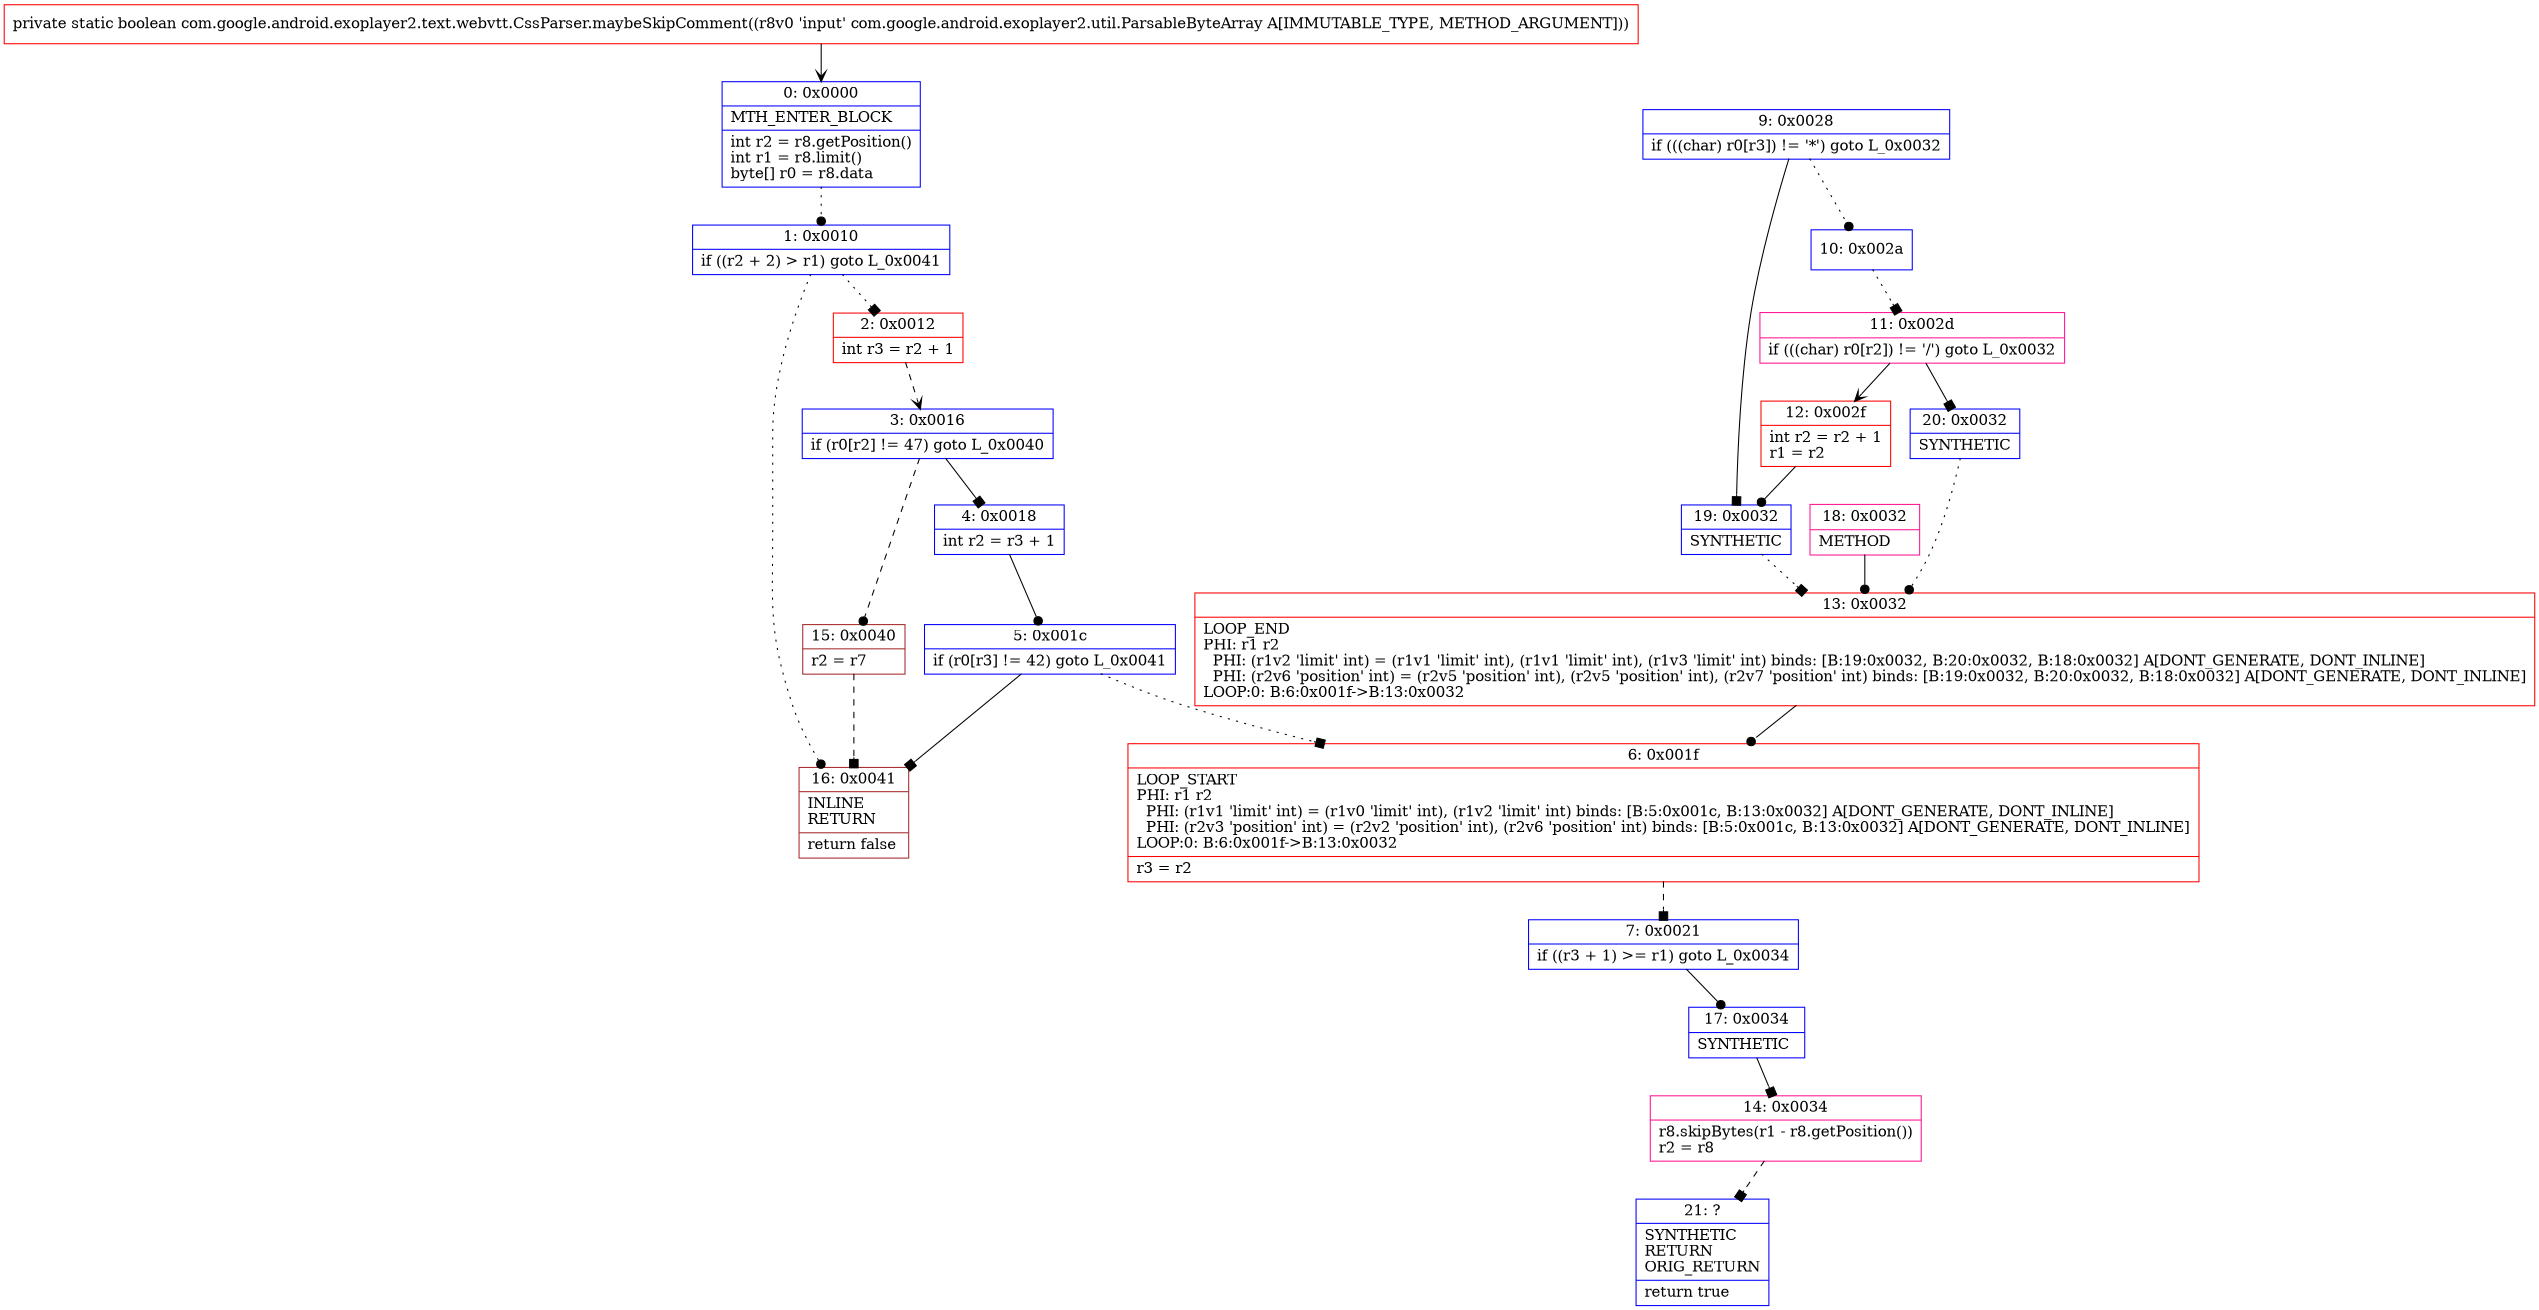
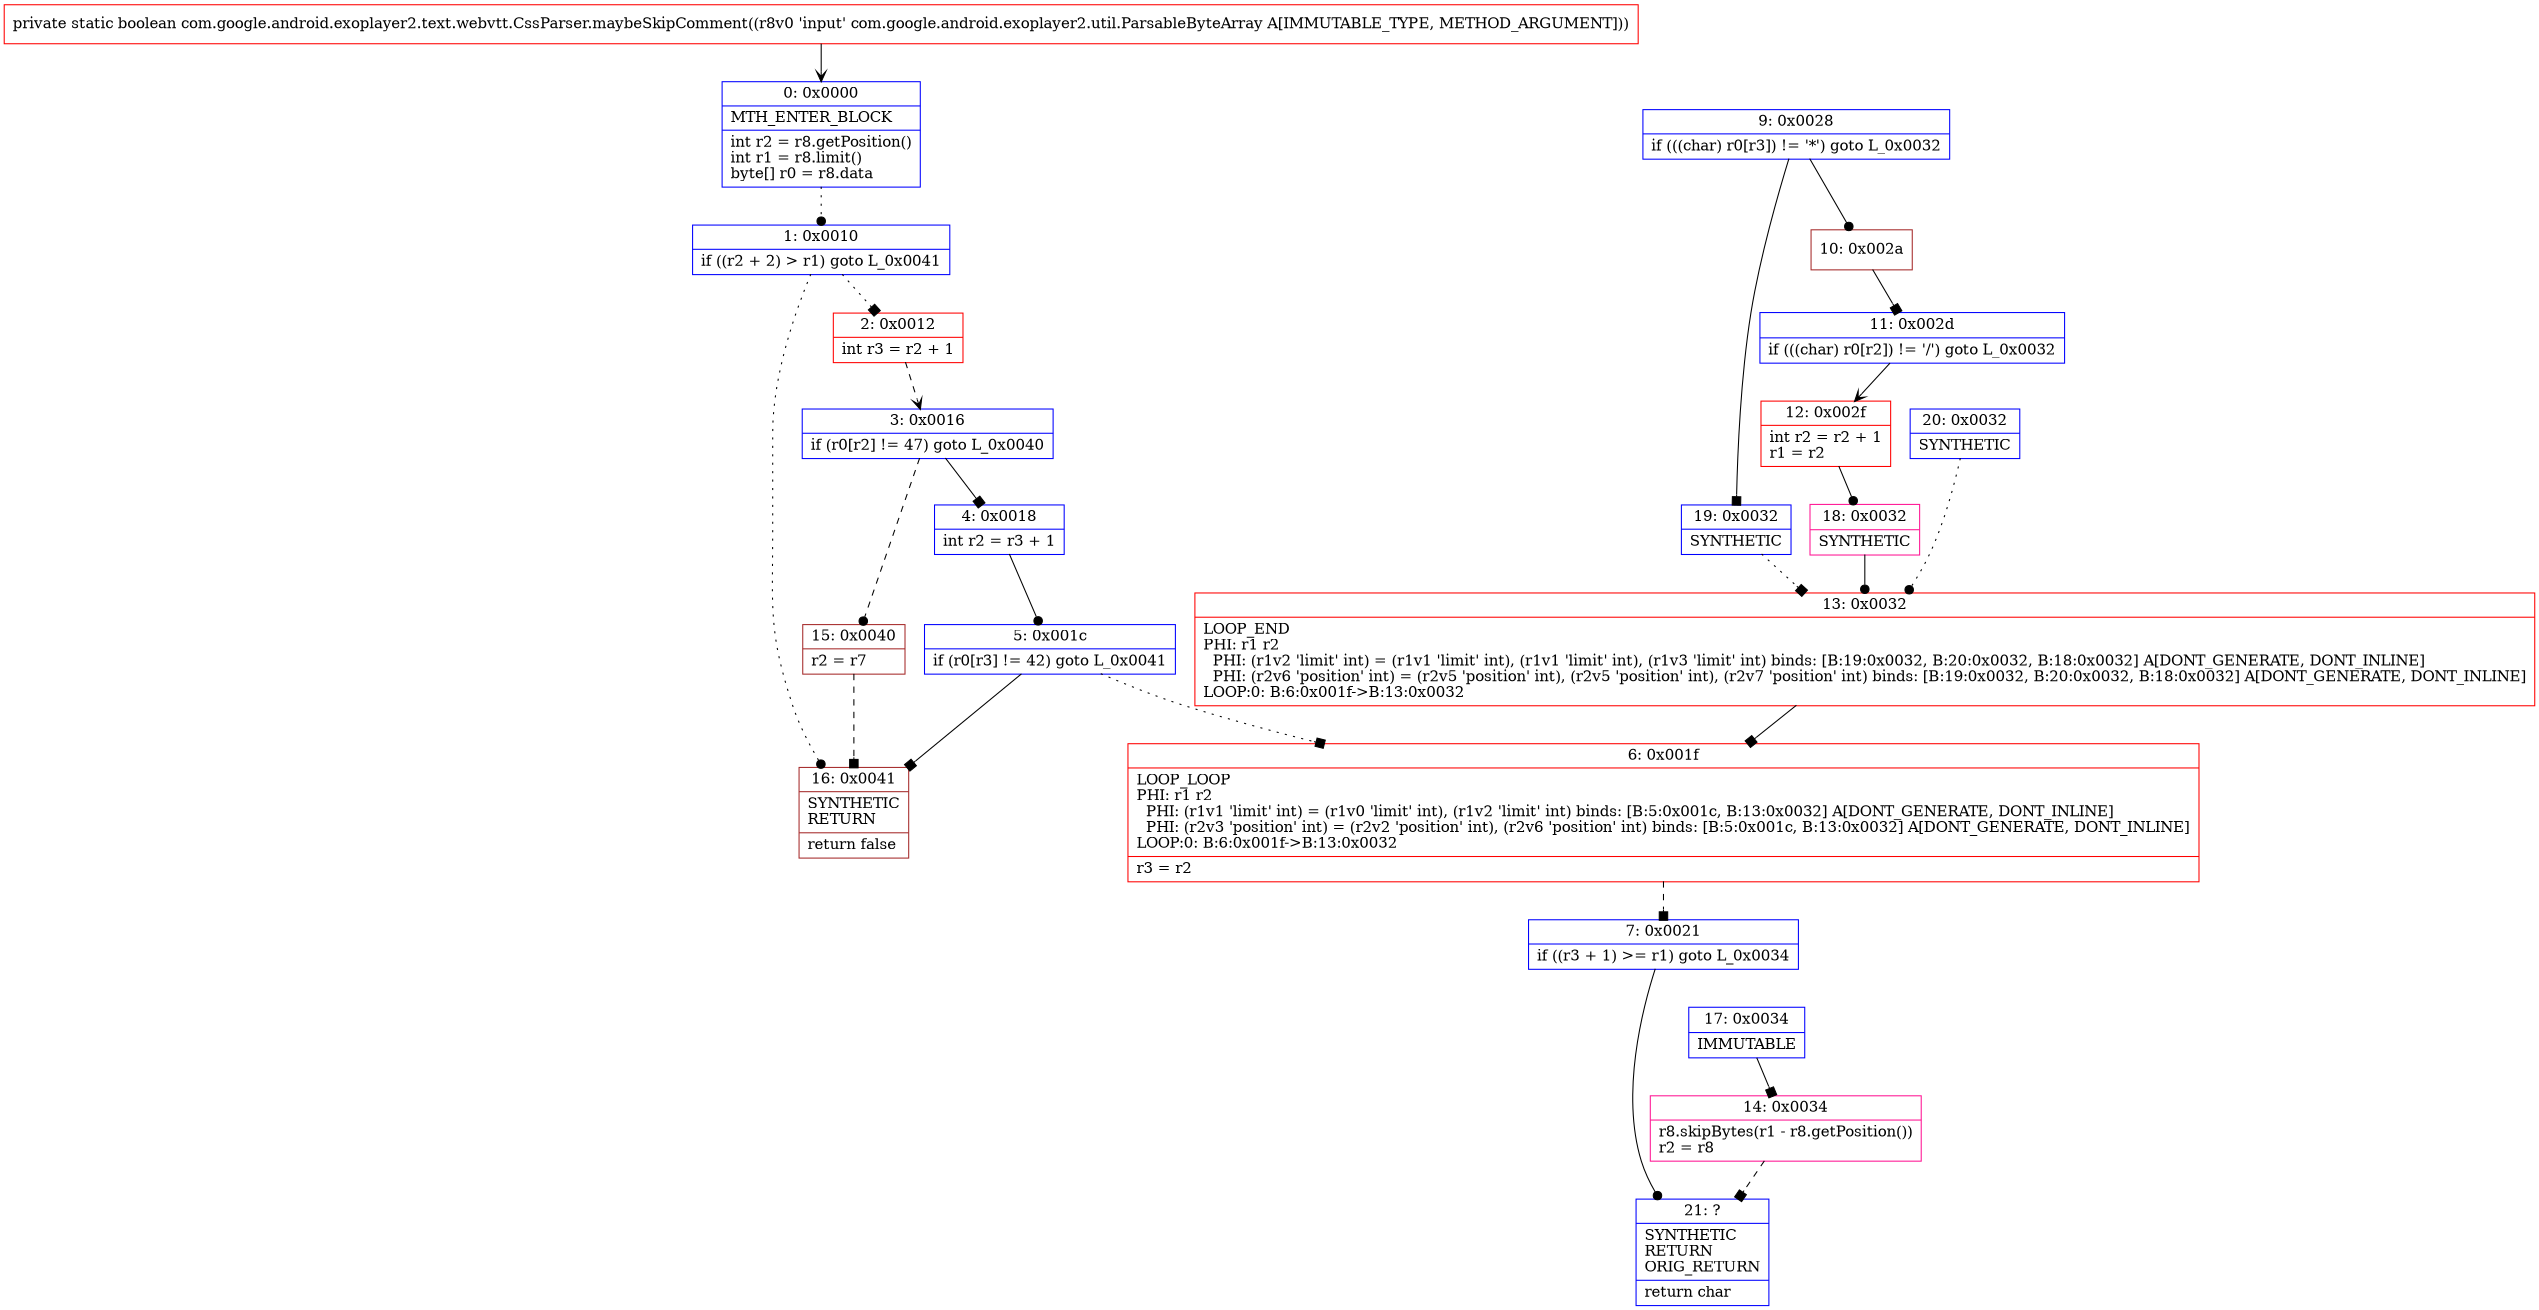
edge "9: 0x0028" -> "10: 0x002a": style dotted -> solid
node "10: 0x002a": color blue -> brown
edge "10: 0x002a" -> "11: 0x002d": style dotted -> solid
node "11: 0x002d": color deeppink -> blue
edge "11: 0x002d" -> "20: 0x0032": removed
edge "12: 0x002f" -> "19: 0x0032": now "12: 0x002f" -> "18: 0x0032"
node "18: 0x0032": text "METHOD" -> "SYNTHETIC"
edge "13: 0x0032" -> "6: 0x001f": arrowhead dot -> box
node "6: 0x001f": text "LOOP_START" -> "LOOP_LOOP"
node "16: 0x0041": text "INLINE" -> "SYNTHETIC"
edge "7: 0x0021" -> "17: 0x0034": now "7: 0x0021" -> "21: ?"
node "17: 0x0034": text "SYNTHETIC" -> "IMMUTABLE"
node "21: ?": text "return true" -> "return char"
